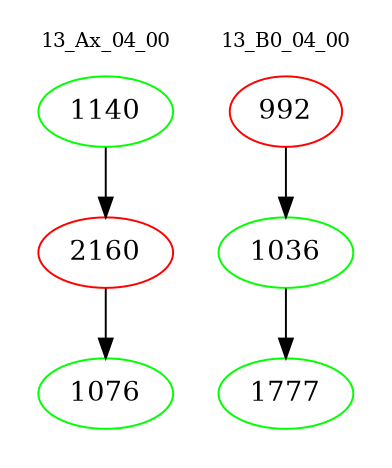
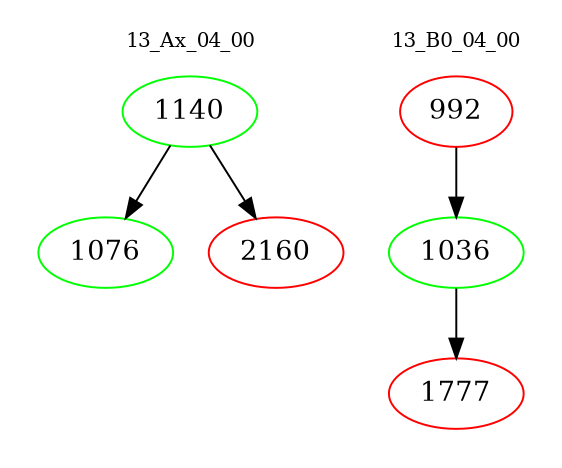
edge "2160" -> "1076": now "1140" -> "1076"
node "1777": color green -> red
